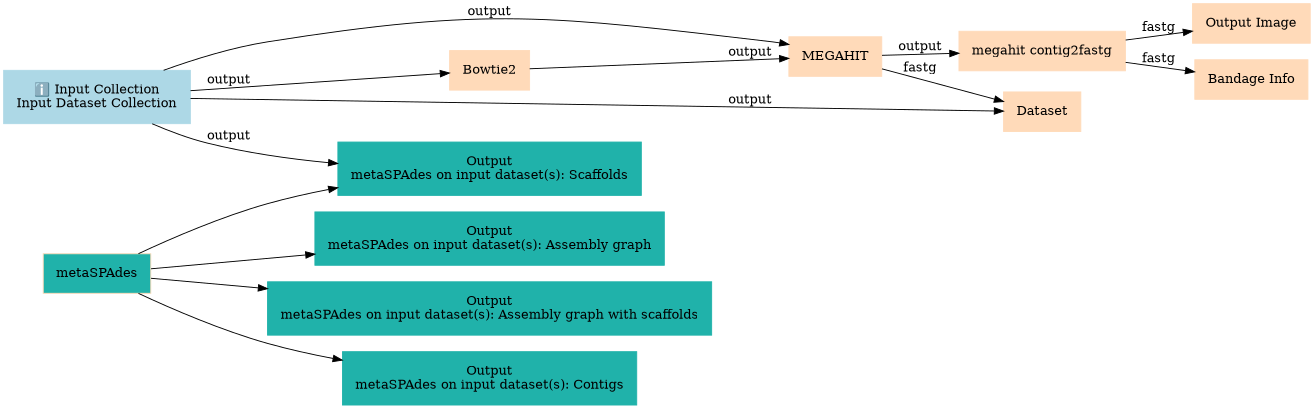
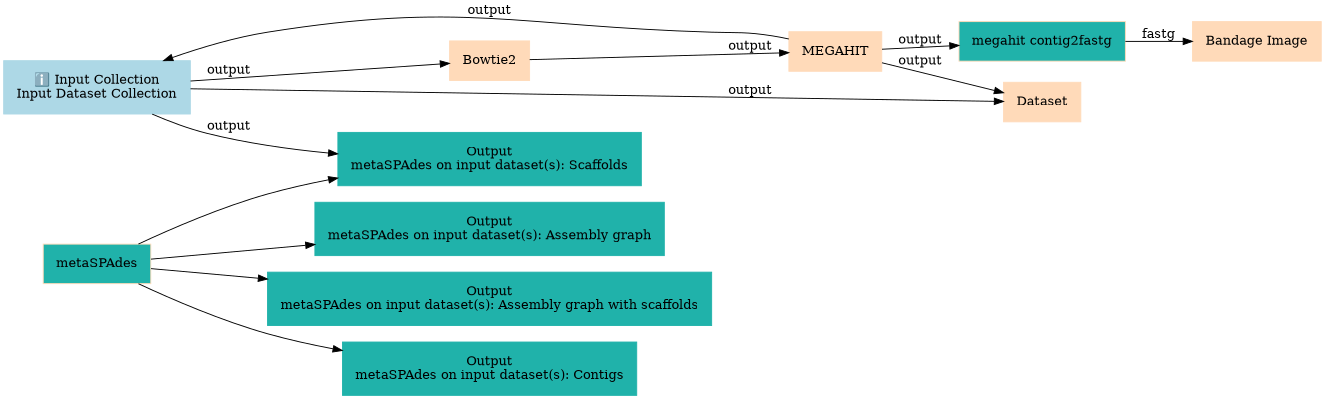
edge "ℹ️ Input Collection Input Dataset Collection" -> "MEGAHIT": reversed
node "Output Image": label "Output Image" -> "Bandage Image"
node "megahit contig2fastg": fillcolor peachpuff -> lightseagreen
edge "MEGAHIT" -> "Dataset": label "fastg" -> "output"
node "Bandage Info": removed
